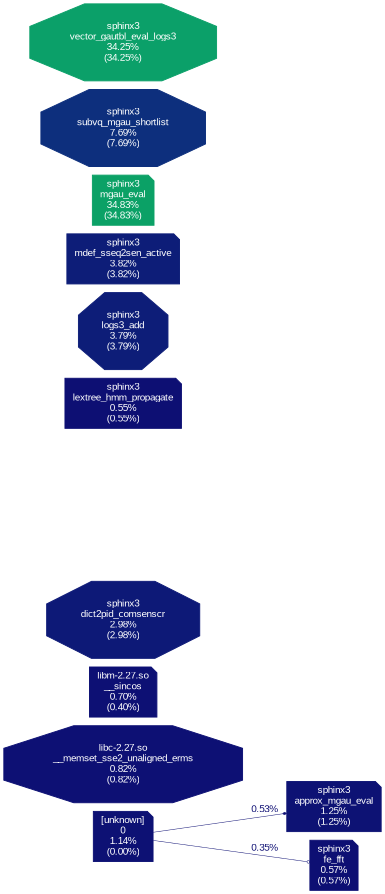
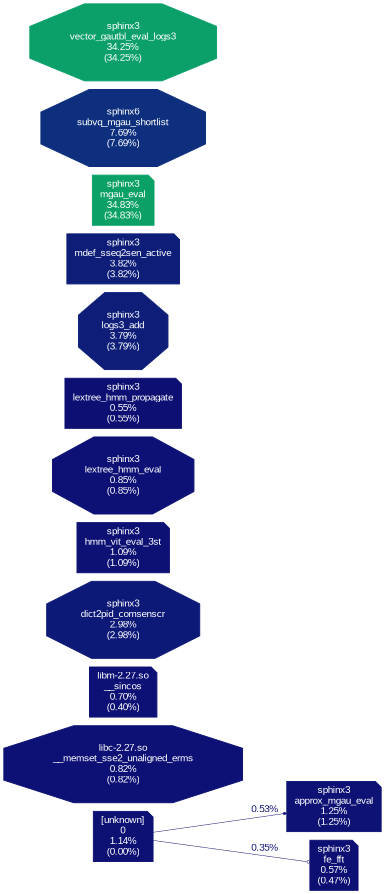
node "sphinx3 subvq_mgau_shortlist 7.69% (7.69%)": label "sphinx3 subvq_mgau_shortlist 7.69% (7.69%)" -> "sphinx6 subvq_mgau_shortlist 7.69% (7.69%)"
node "sphinx3 lextree_hmm_eval 0.85% (0.85%)": added
node "sphinx3 hmm_vit_eval_3st 1.09% (1.09%)": added
node "sphinx3 fe_fft 0.57% (0.57%)": label "sphinx3 fe_fft 0.57% (0.57%)" -> "sphinx3 fe_fft 0.57% (0.47%)"
